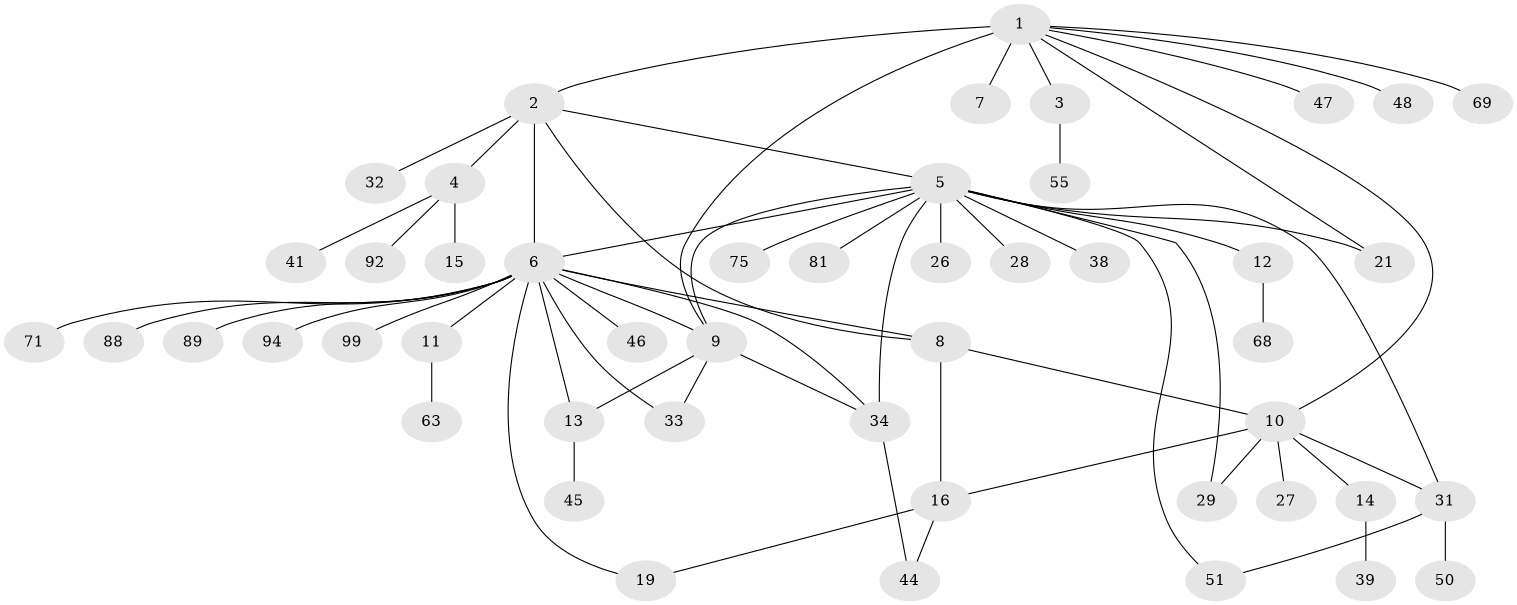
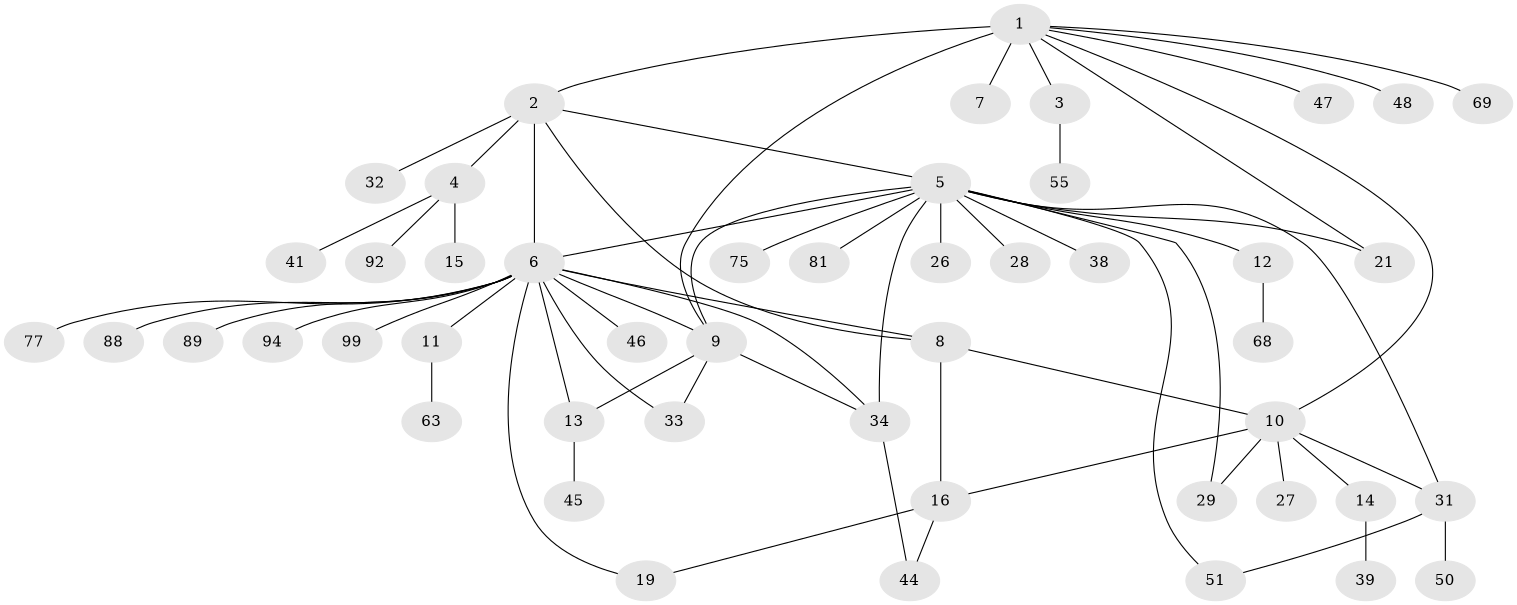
node "71": label "71" -> "77"
